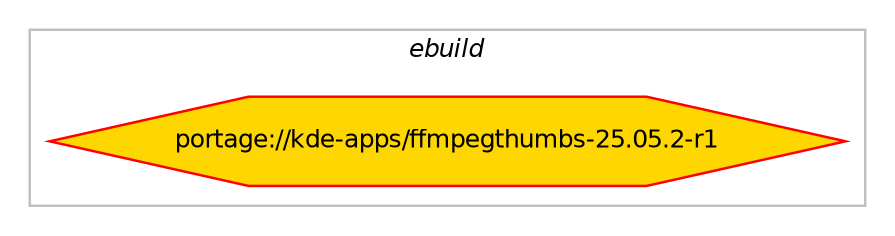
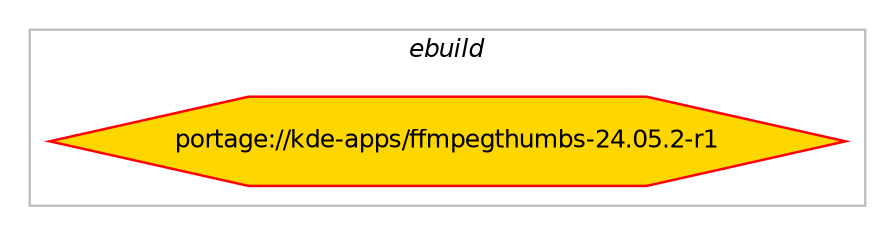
node "portage://kde-apps/ffmpegthumbs-25.05.2-r1": label "portage://kde-apps/ffmpegthumbs-25.05.2-r1" -> "portage://kde-apps/ffmpegthumbs-24.05.2-r1"
